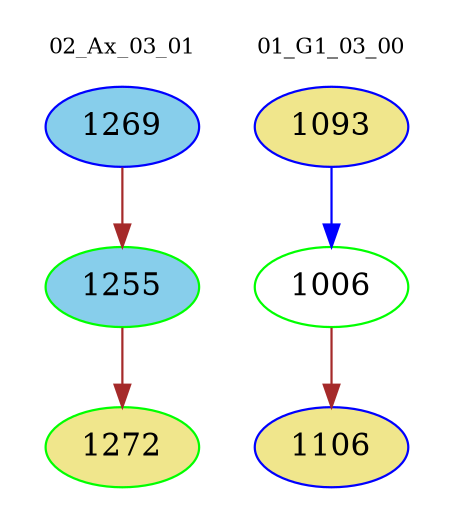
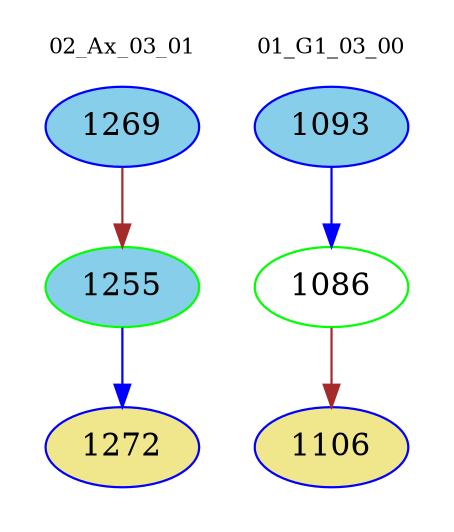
node "1093": fillcolor khaki -> skyblue
node "1006": label "1006" -> "1086"
edge "1255" -> "1272": color brown -> blue
node "1272": color green -> blue
